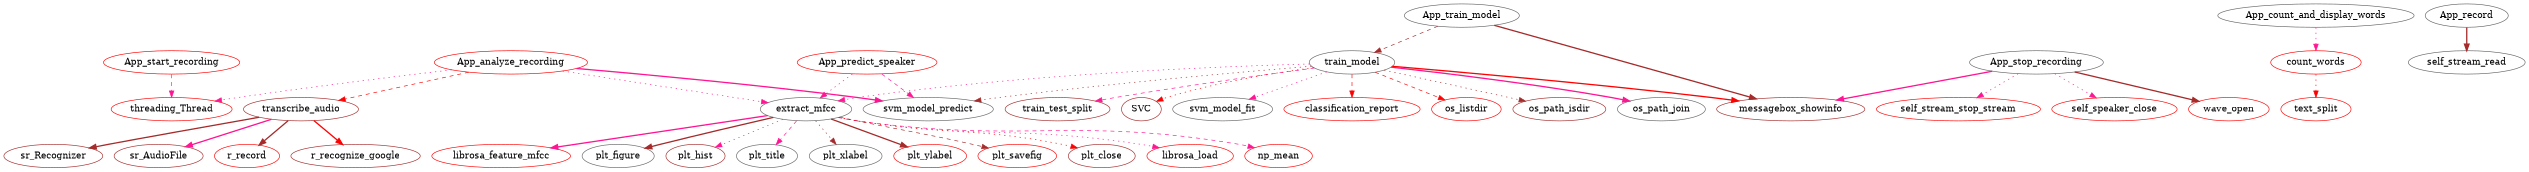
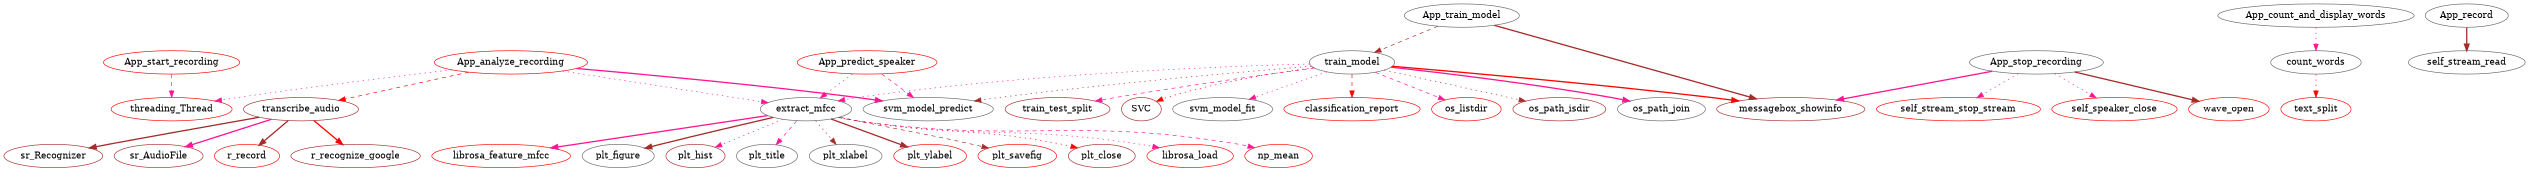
node "count_words": color red -> gray40
edge "train_model" -> "os_listdir": color red -> deeppink
